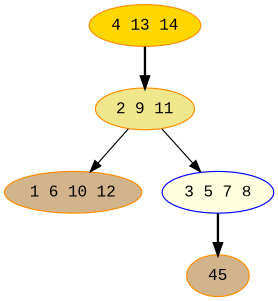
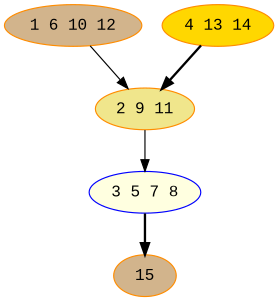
edge "2 9 11" -> "1 6 10 12": reversed
node "45": label "45" -> "15"
